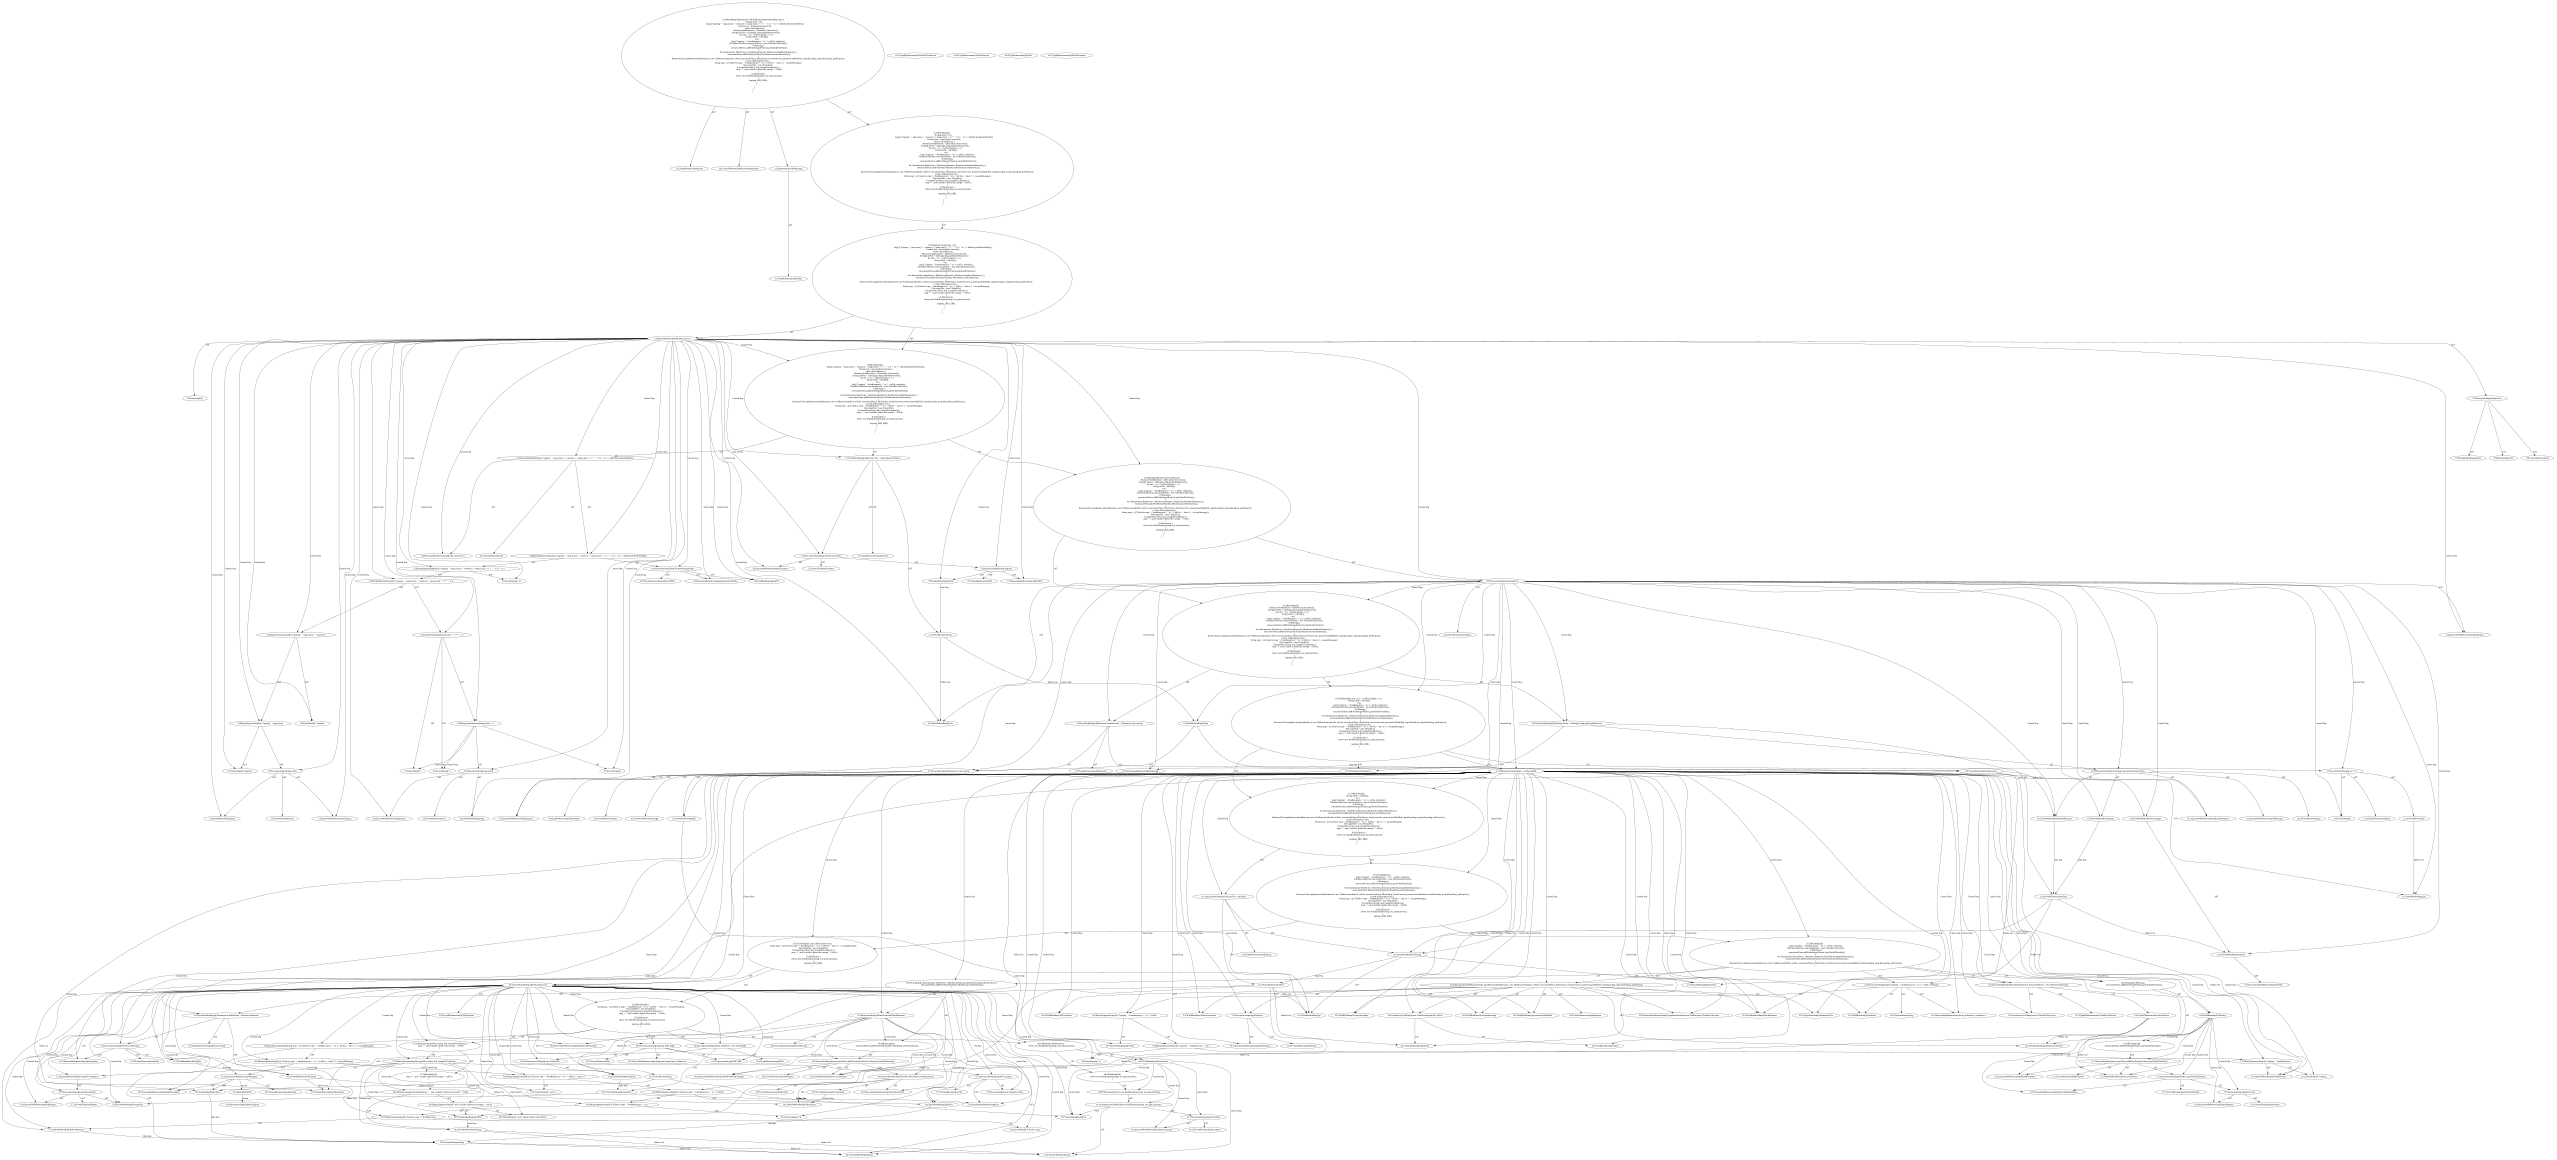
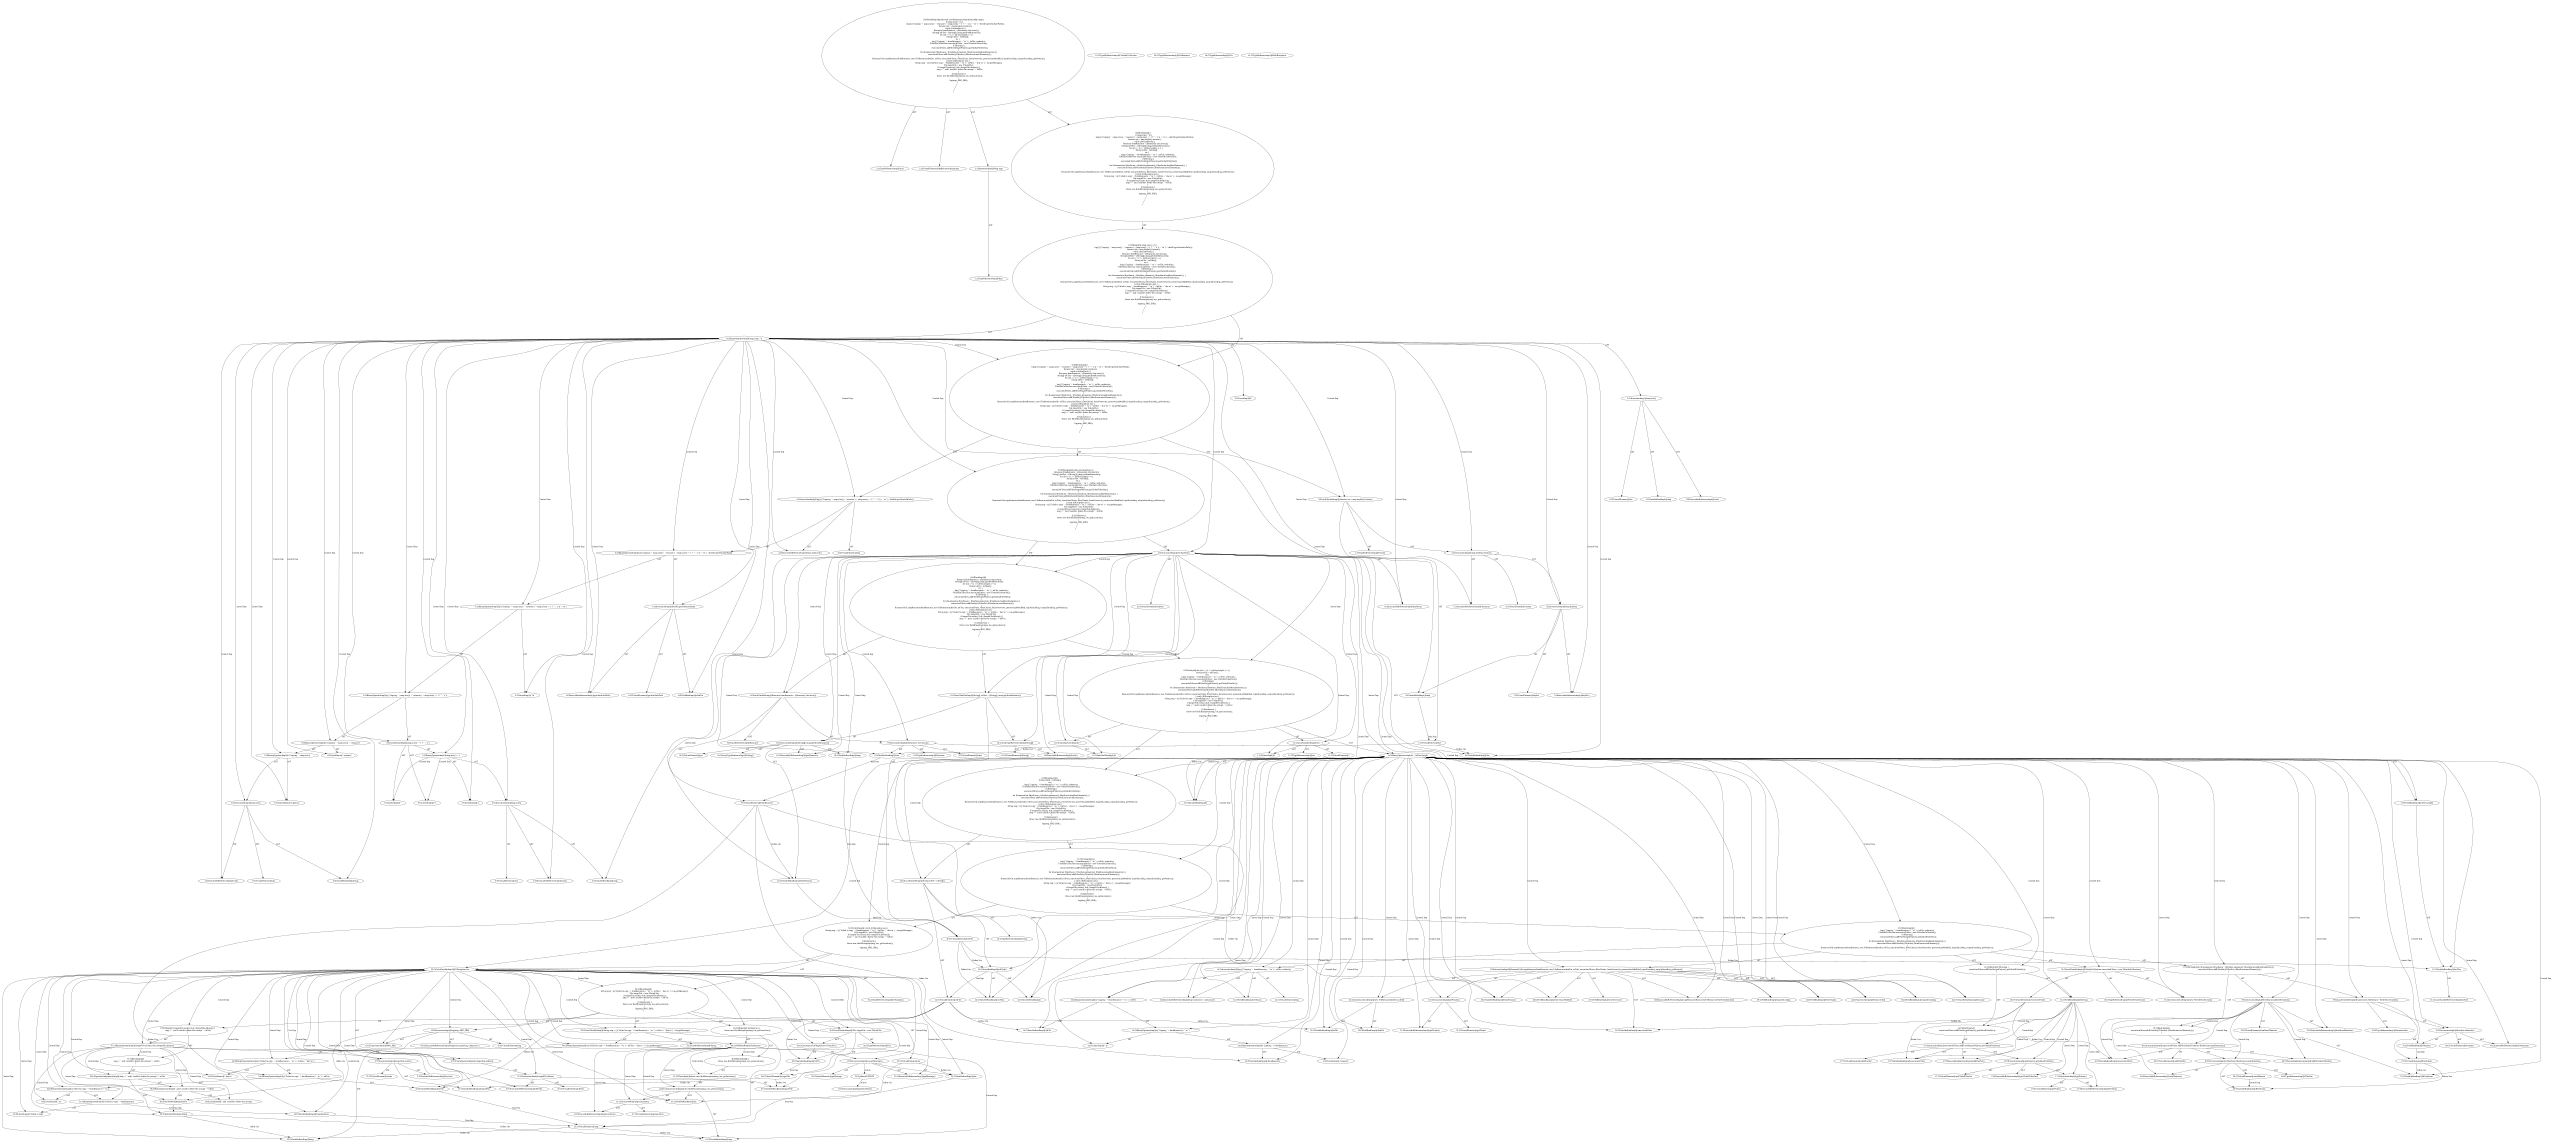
node "3:CtBlockImpl@size()": label "3:CtBlockImpl@size()" -> "3:CtExecutableReferenceImpl@size()"
edge "9:CtVariableReadImpl@iter" -> "9:CtInvocationImpl@((Resource) (iter.next()))": reversed
edge "11:CtBinaryOperatorImpl@i < toFiles.length" -> "27:CtFieldReadImpl@forceOverwrite": now "11:CtBinaryOperatorImpl@i < toFiles.length" -> "22:CtVirtualElement@copyResource"
edge "32:CtCatchVariableImpl@IOException ioe" -> "37:CtExecutableReferenceImpl@exists()": reversed
edge "12:CtVirtualElement@toFile" -> "12:CtVariableReadImpl@i": now "12:CtVirtualElement@toFile" -> "14:CtVariableReadImpl@toFile"
edge "32:CtCatchVariableImpl@IOException ioe" -> "36:CtLocalVariableImpl@File targetFile = new File(toFile)": label "Control Dep" -> "Control Define"
node "33:CtTypeReferenceImpl@String": added
